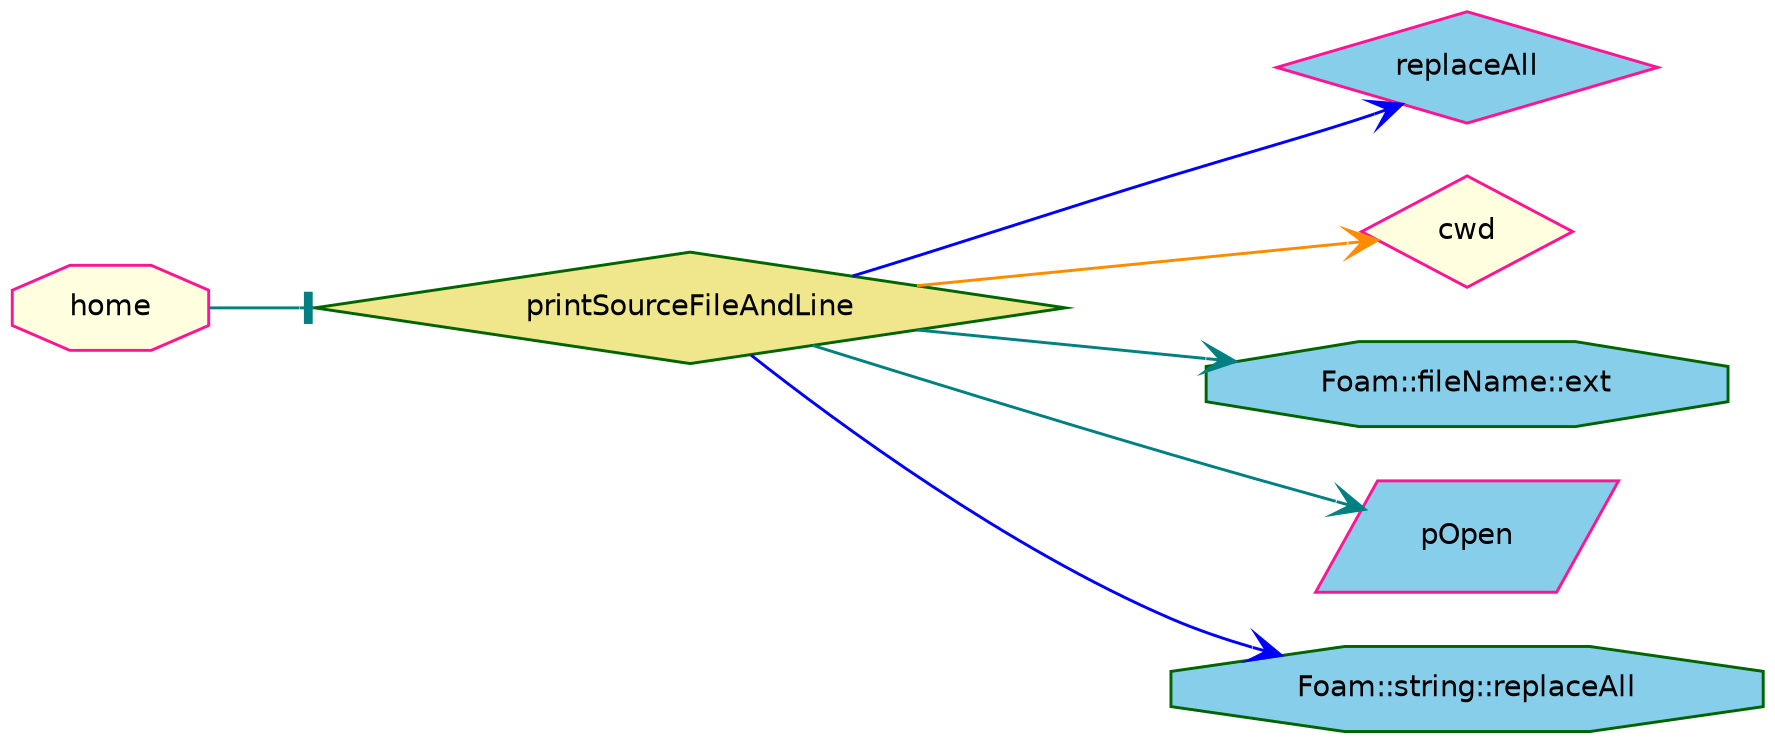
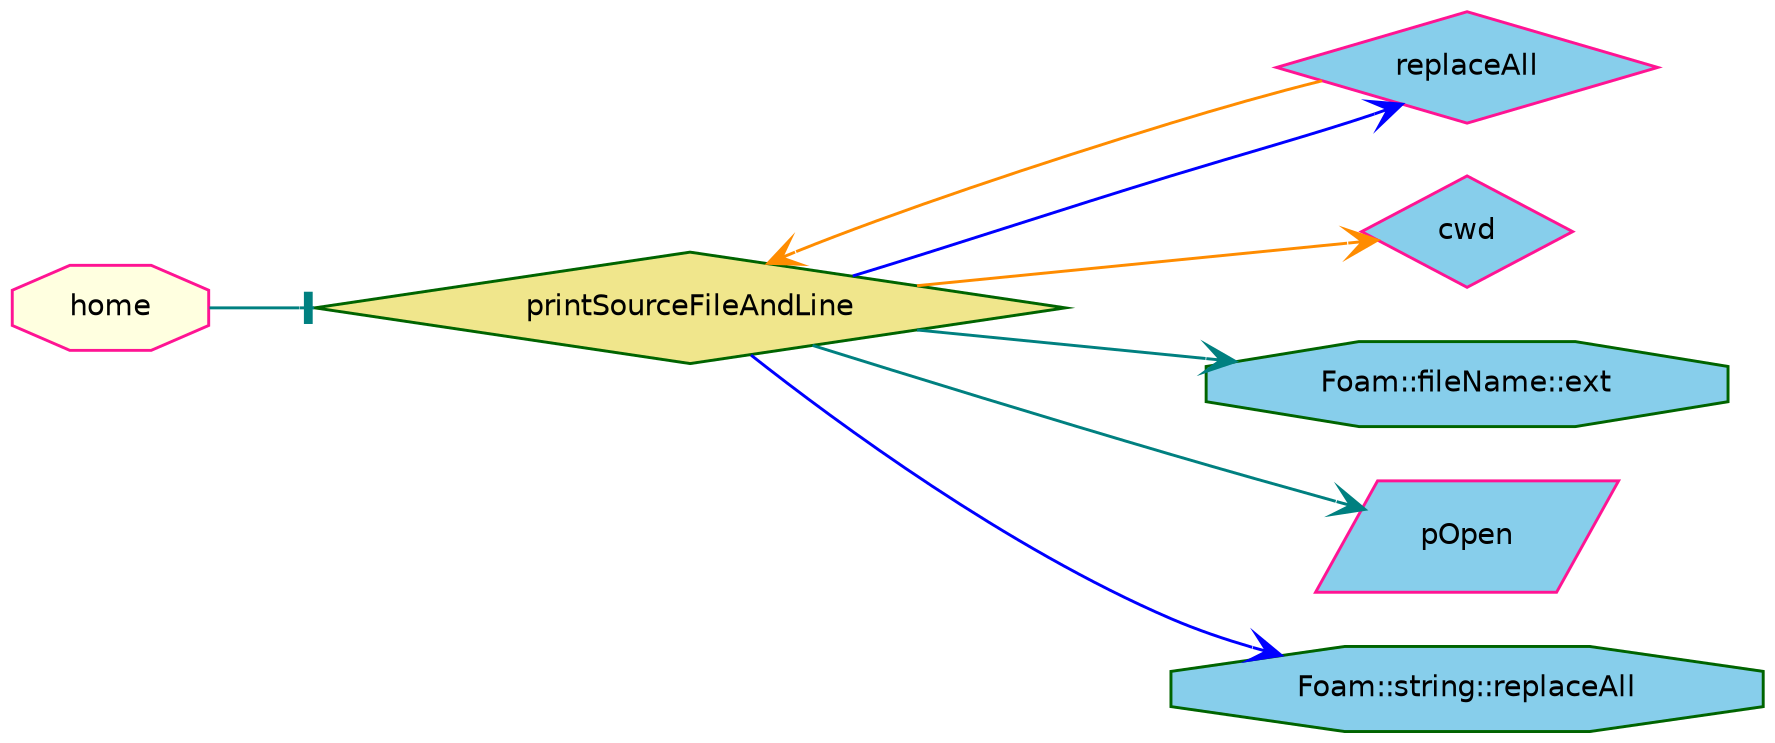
edge "replaceAll" -> "printSourceFileAndLine": added
node "cwd": fillcolor lightyellow -> skyblue
